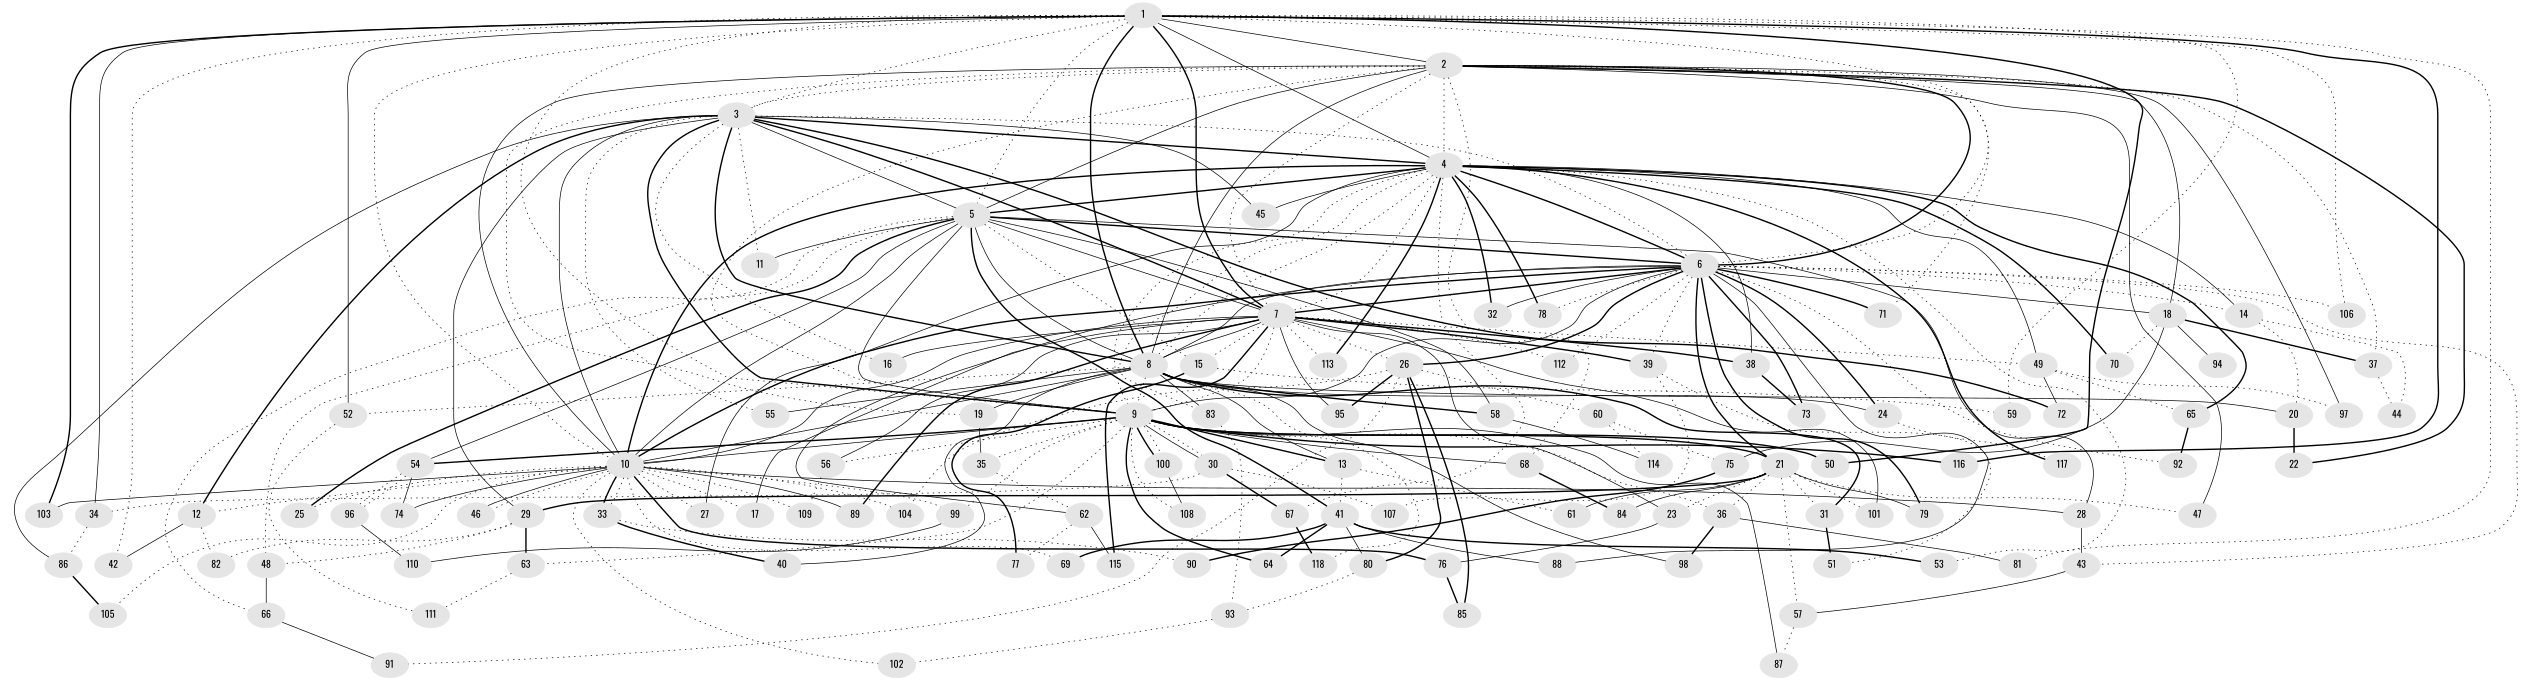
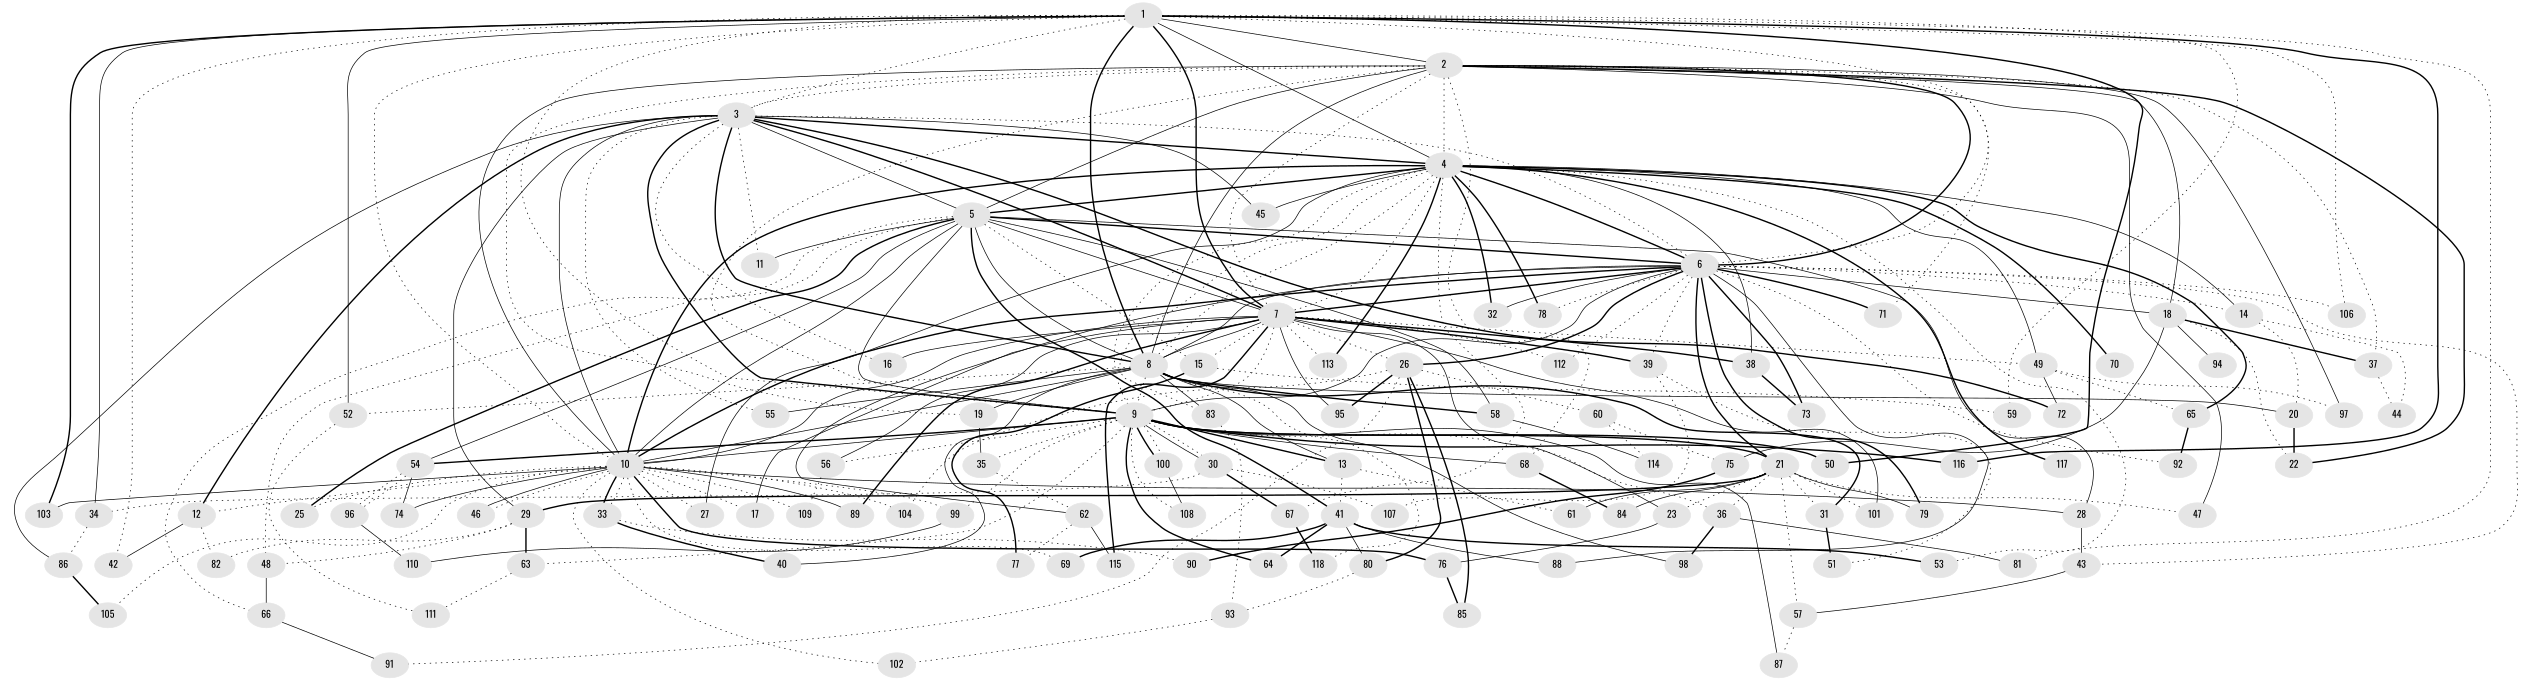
edge "1" -- "5": removed
edge "18" -- "70": now "18" -- "22"
node "24": removed
